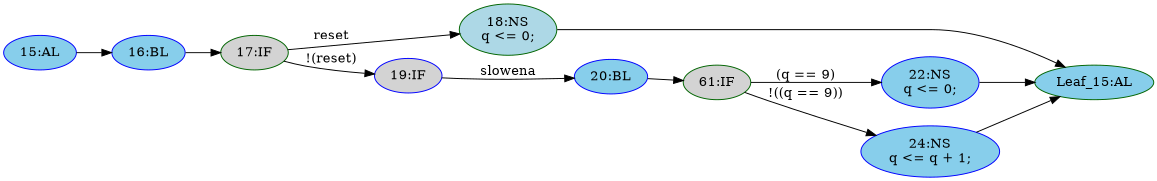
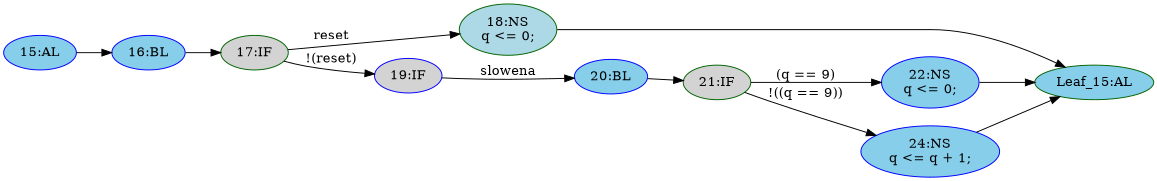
node "61:IF": label "61:IF" -> "21:IF"
